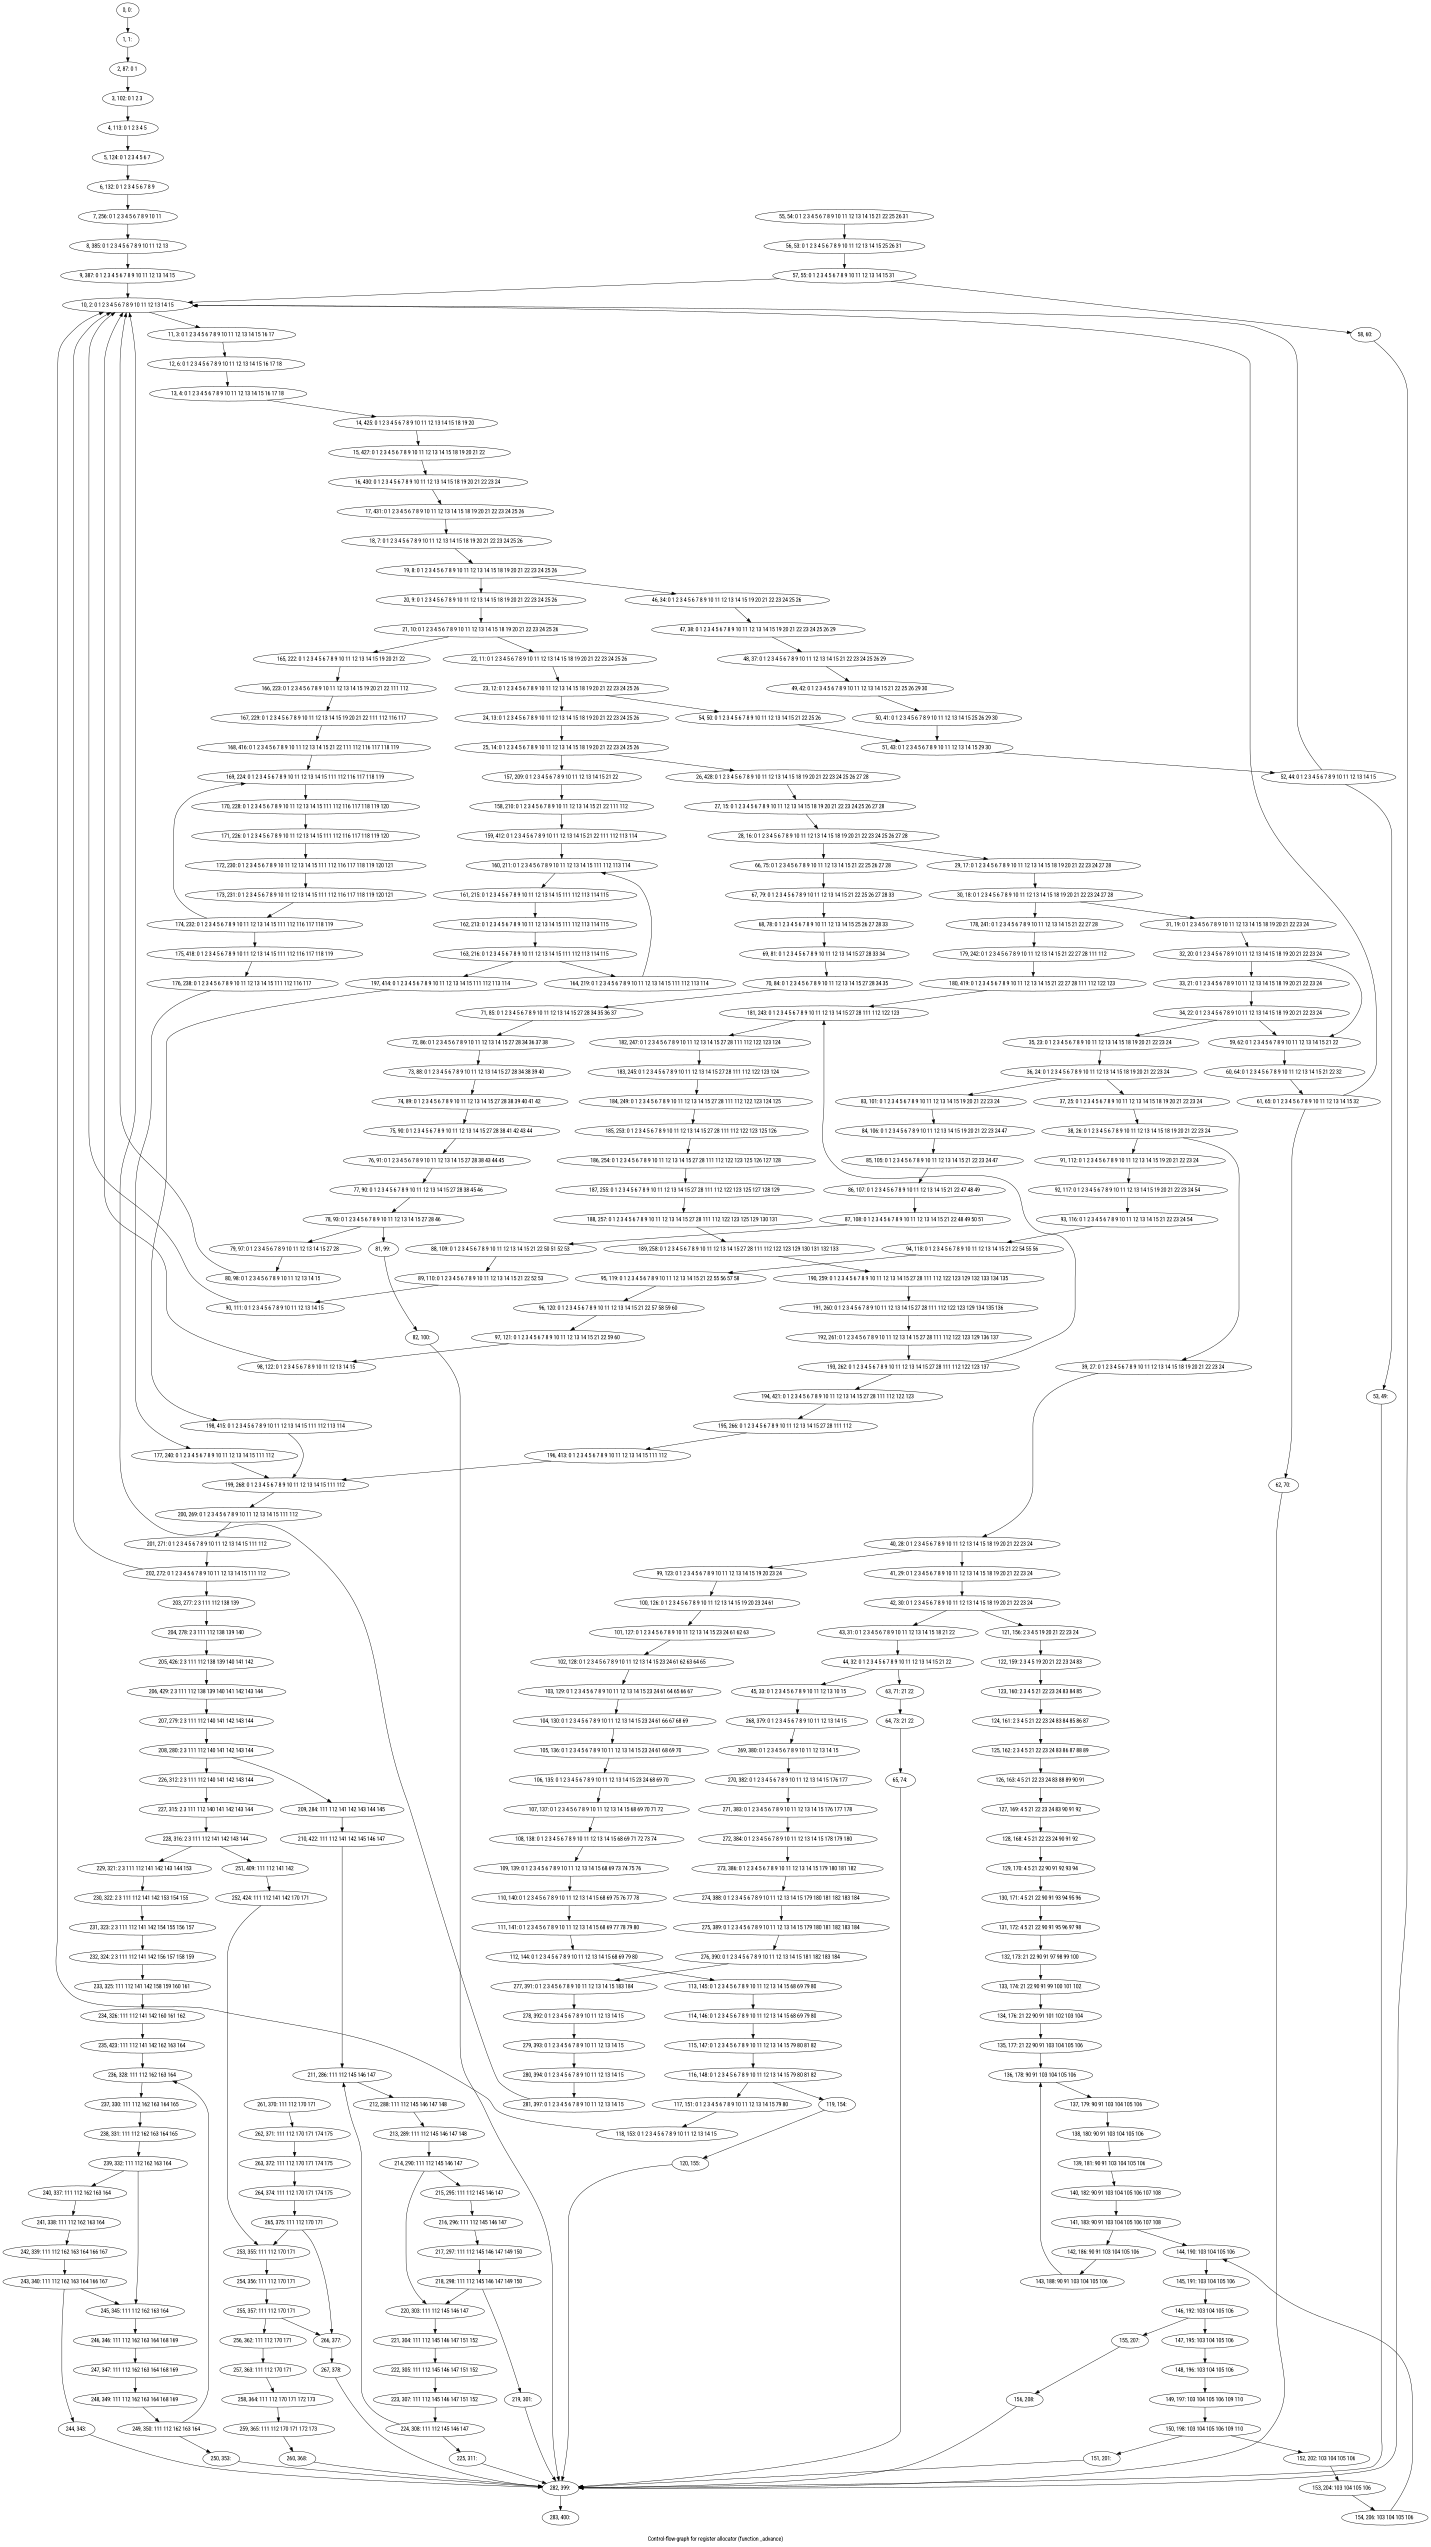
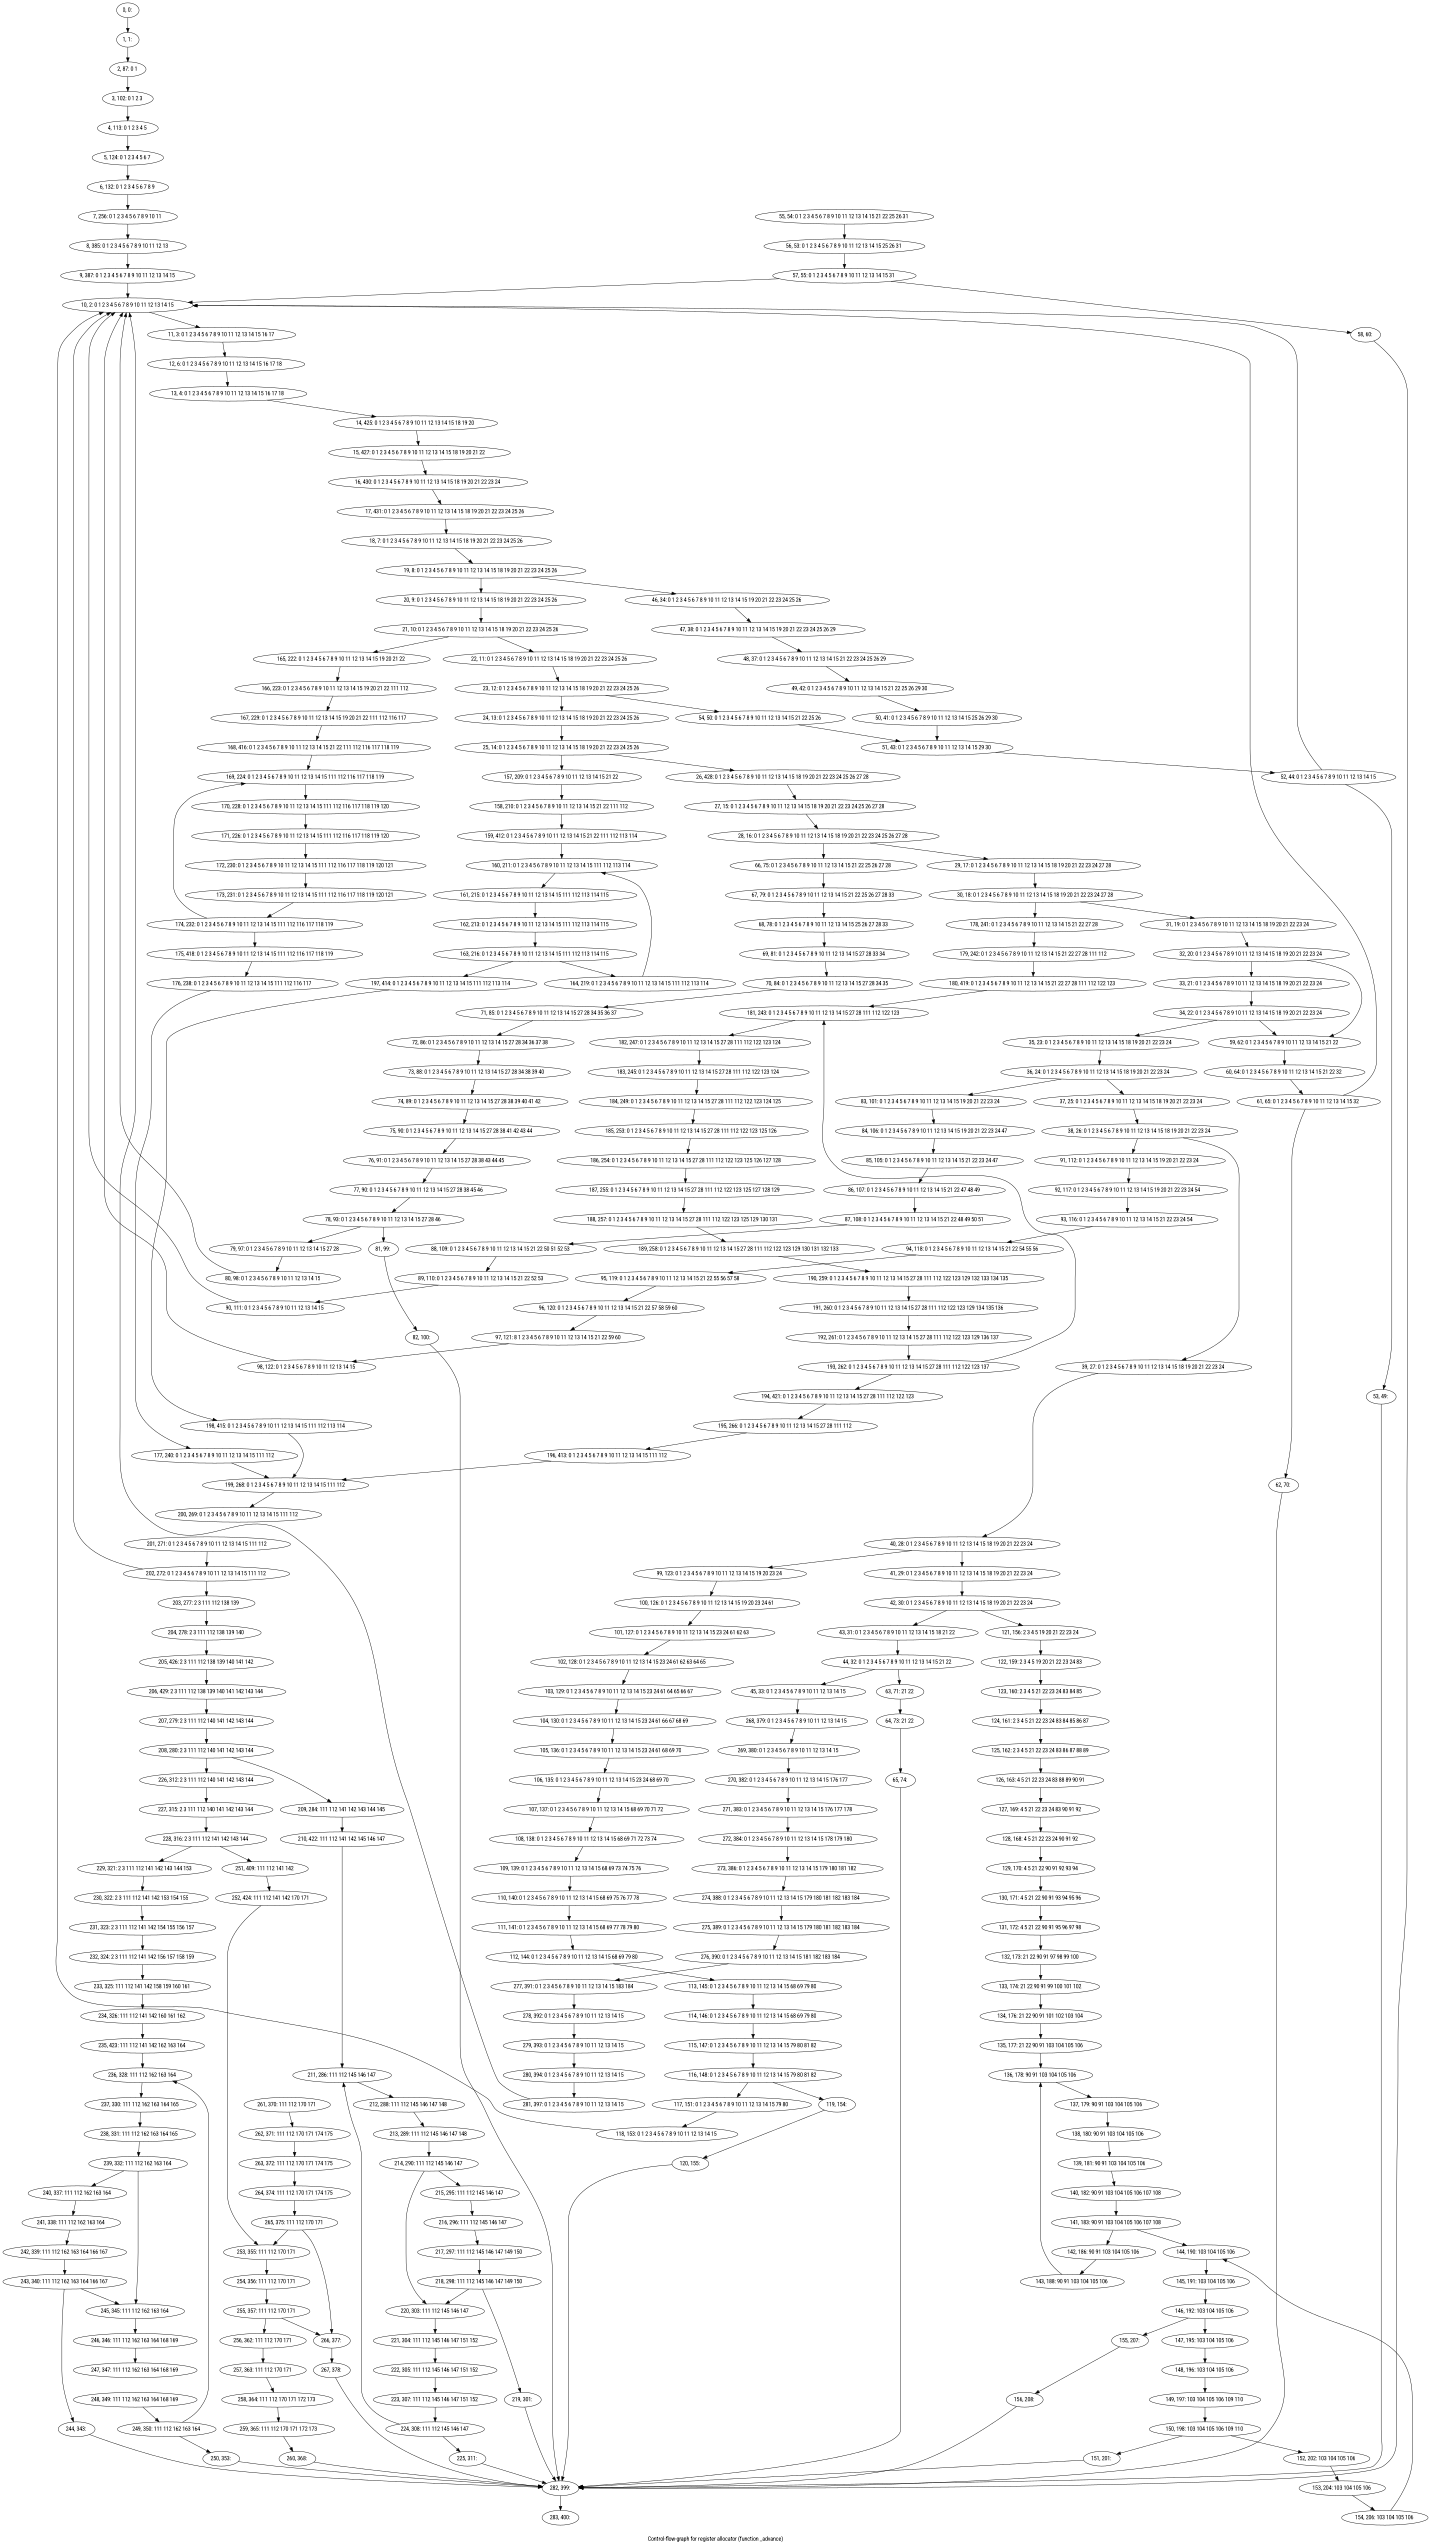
node "97, 121: 0 1 2 3 4 5 6 7 8 9 10 11 12 13 14 15 21 22 59 60": label "97, 121: 0 1 2 3 4 5 6 7 8 9 10 11 12 13 14 15 21 22 59 60" -> "97, 121: 8 1 2 3 4 5 6 7 8 9 10 11 12 13 14 15 21 22 59 60"
edge "200, 269: 0 1 2 3 4 5 6 7 8 9 10 11 12 13 14 15 111 112" -> "201, 271: 0 1 2 3 4 5 6 7 8 9 10 11 12 13 14 15 111 112": removed
node "45, 33: 0 1 2 3 4 5 6 7 8 9 10 11 12 13 10 15": label "45, 33: 0 1 2 3 4 5 6 7 8 9 10 11 12 13 10 15" -> "45, 33: 0 1 2 3 4 5 6 7 8 9 10 11 12 13 14 15"
edge "247, 347: 111 112 162 163 164 168 169" -> "248, 349: 111 112 162 163 164 168 169": removed
